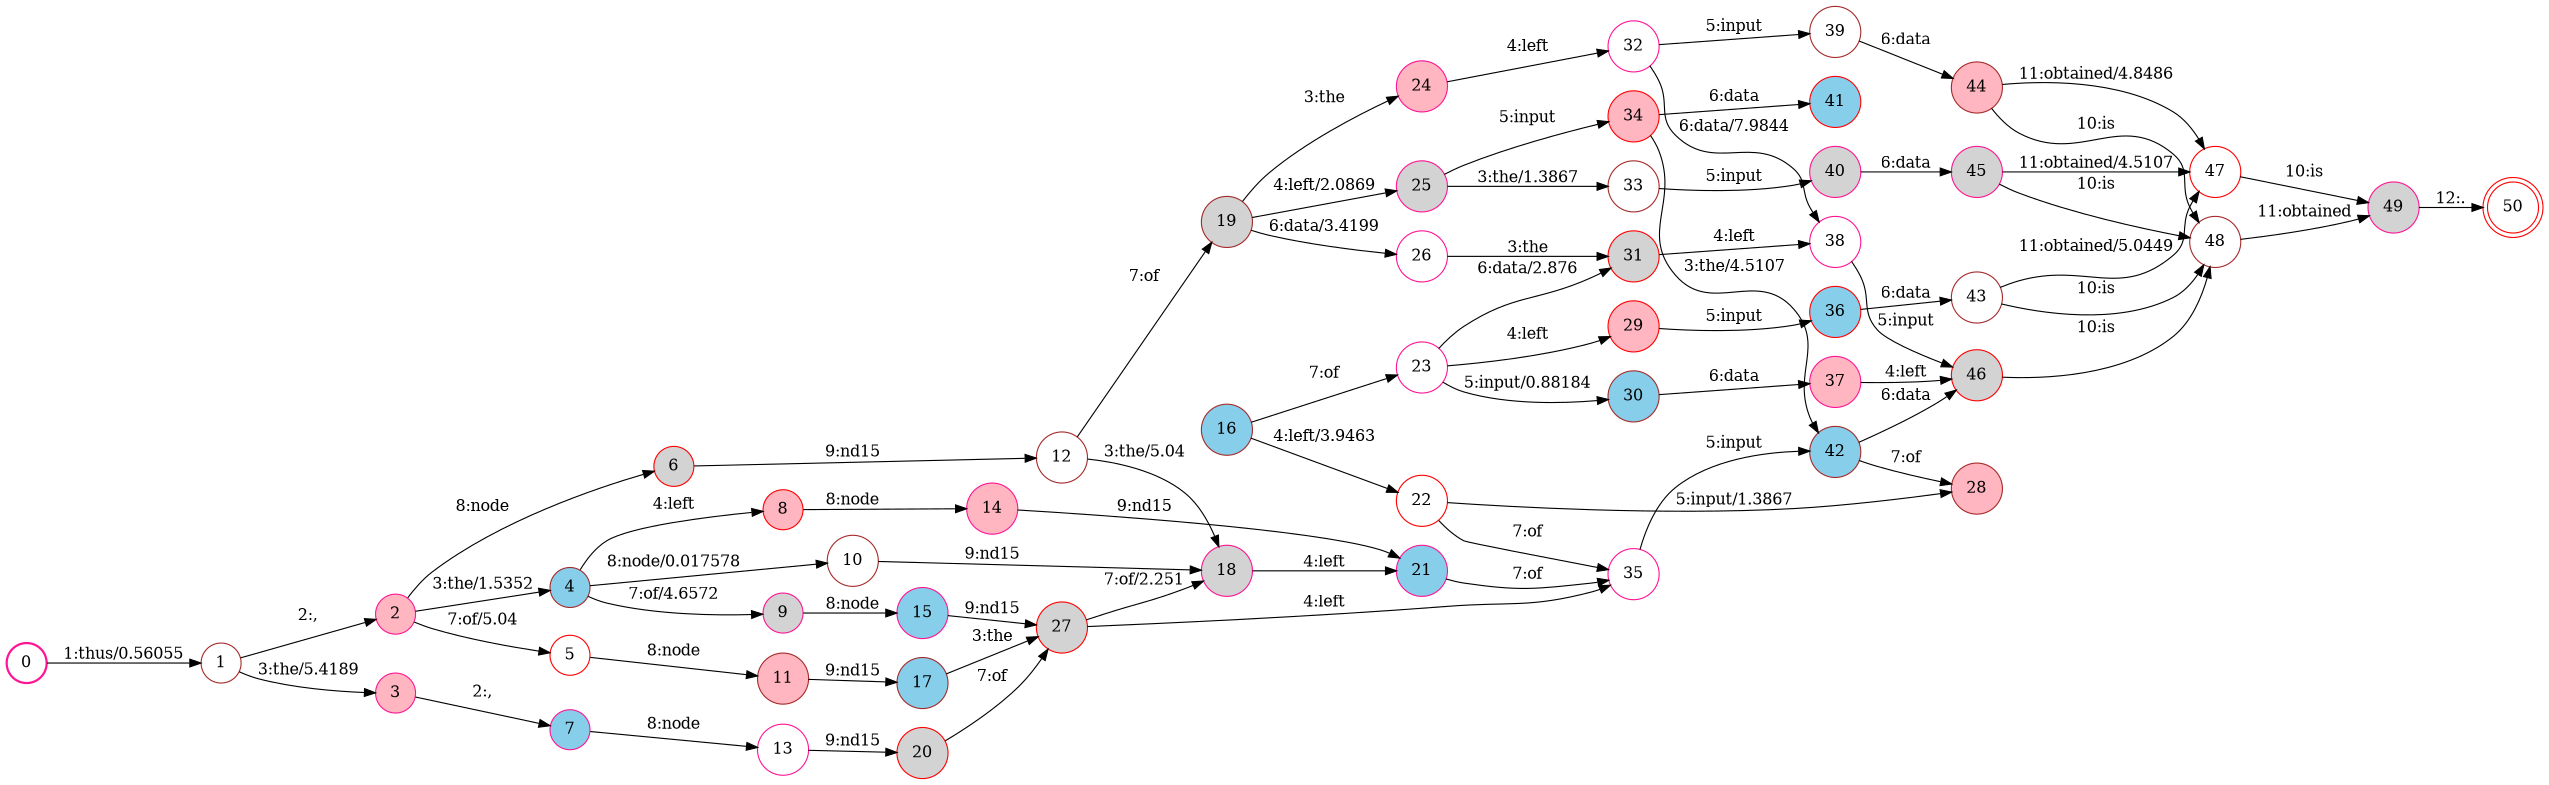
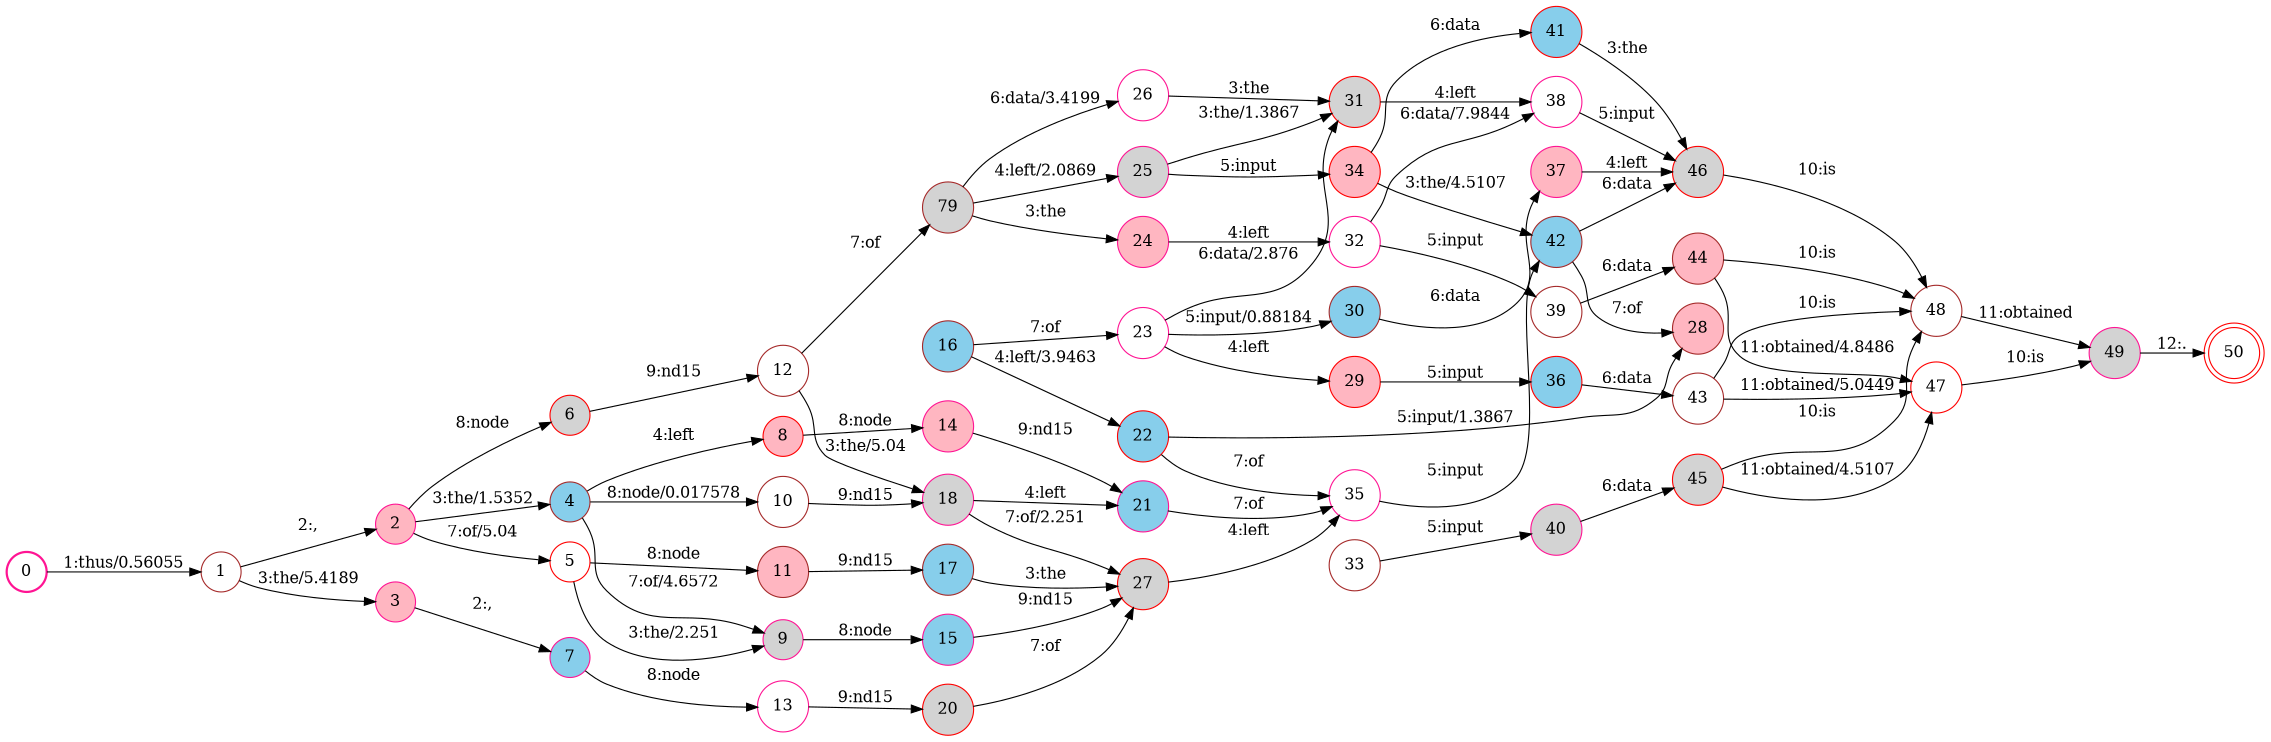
edge "41" -> "46": added, label "3:the"
node "45": color deeppink -> red
edge "25" -> "33": now "25" -> "31"
node "19": label "19" -> "79"
node "22": fillcolor white -> skyblue
edge "27" -> "18": reversed
edge "5" -> "9": added, label "3:the/2.251"
